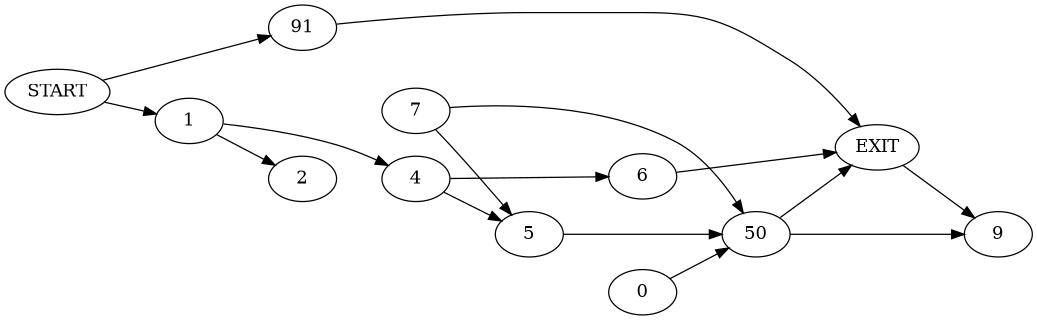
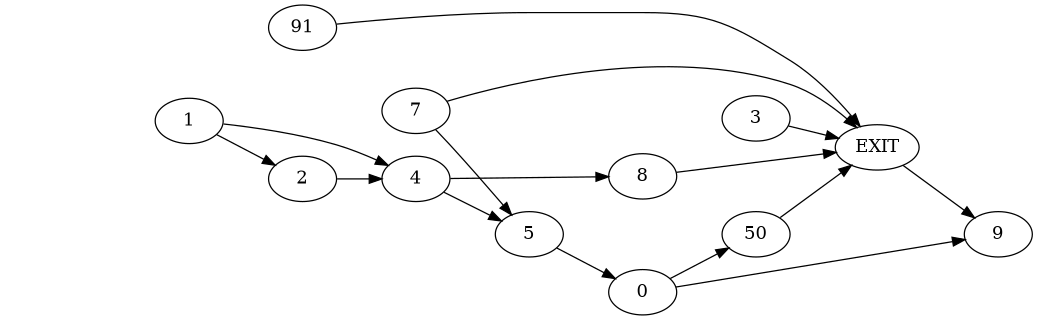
node "START": removed
edge "7" -> "50": now "7" -> "EXIT"
node "3": added
node "6": label "6" -> "8"
edge "2" -> "4": added
edge "5" -> "50": now "5" -> "0"
edge "50" -> "9": now "0" -> "9"
